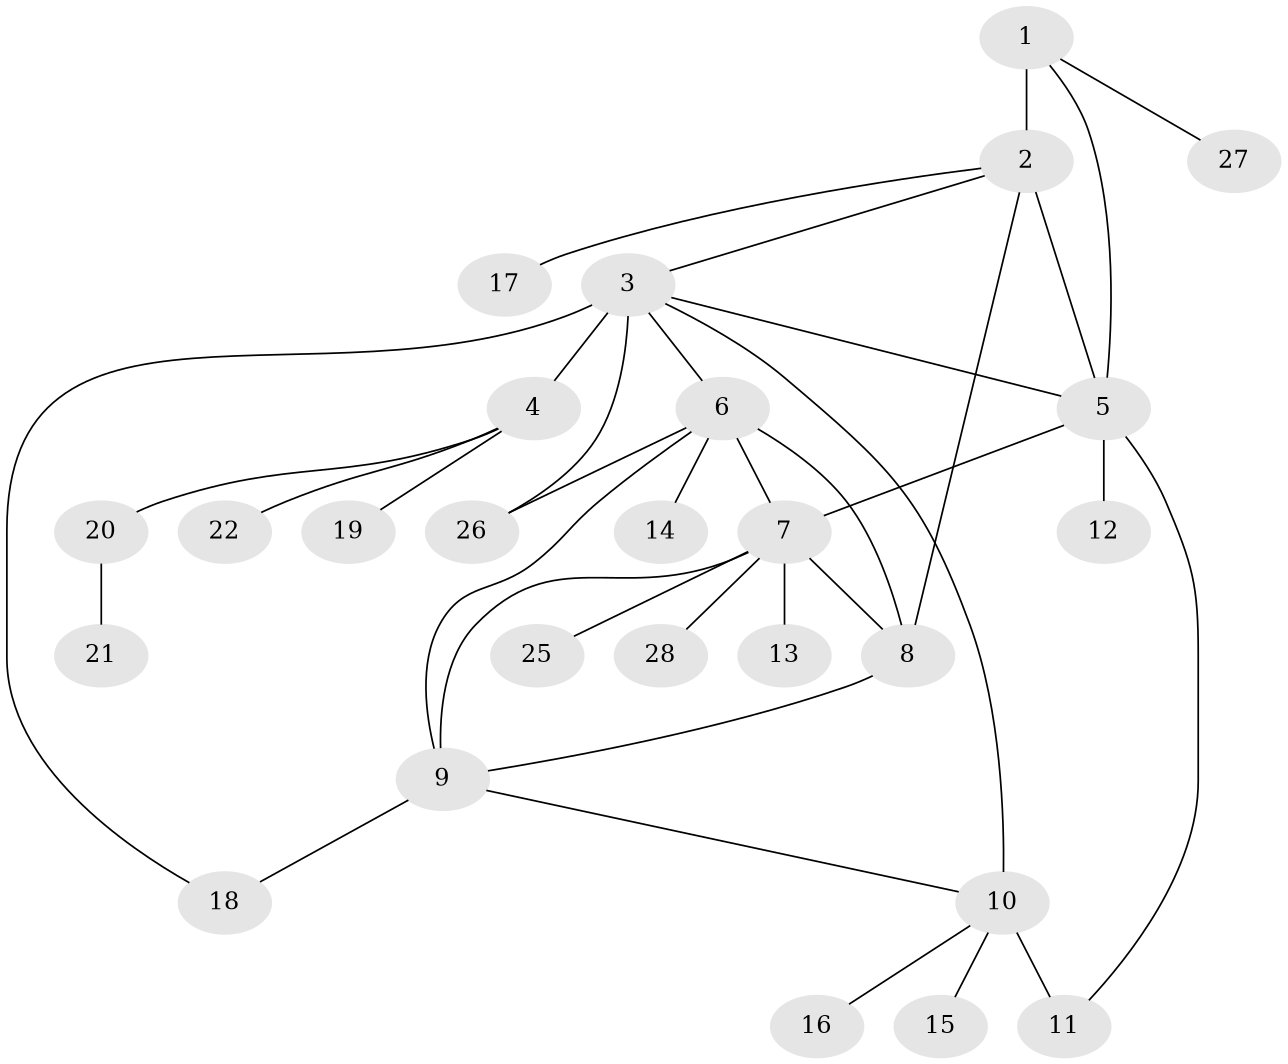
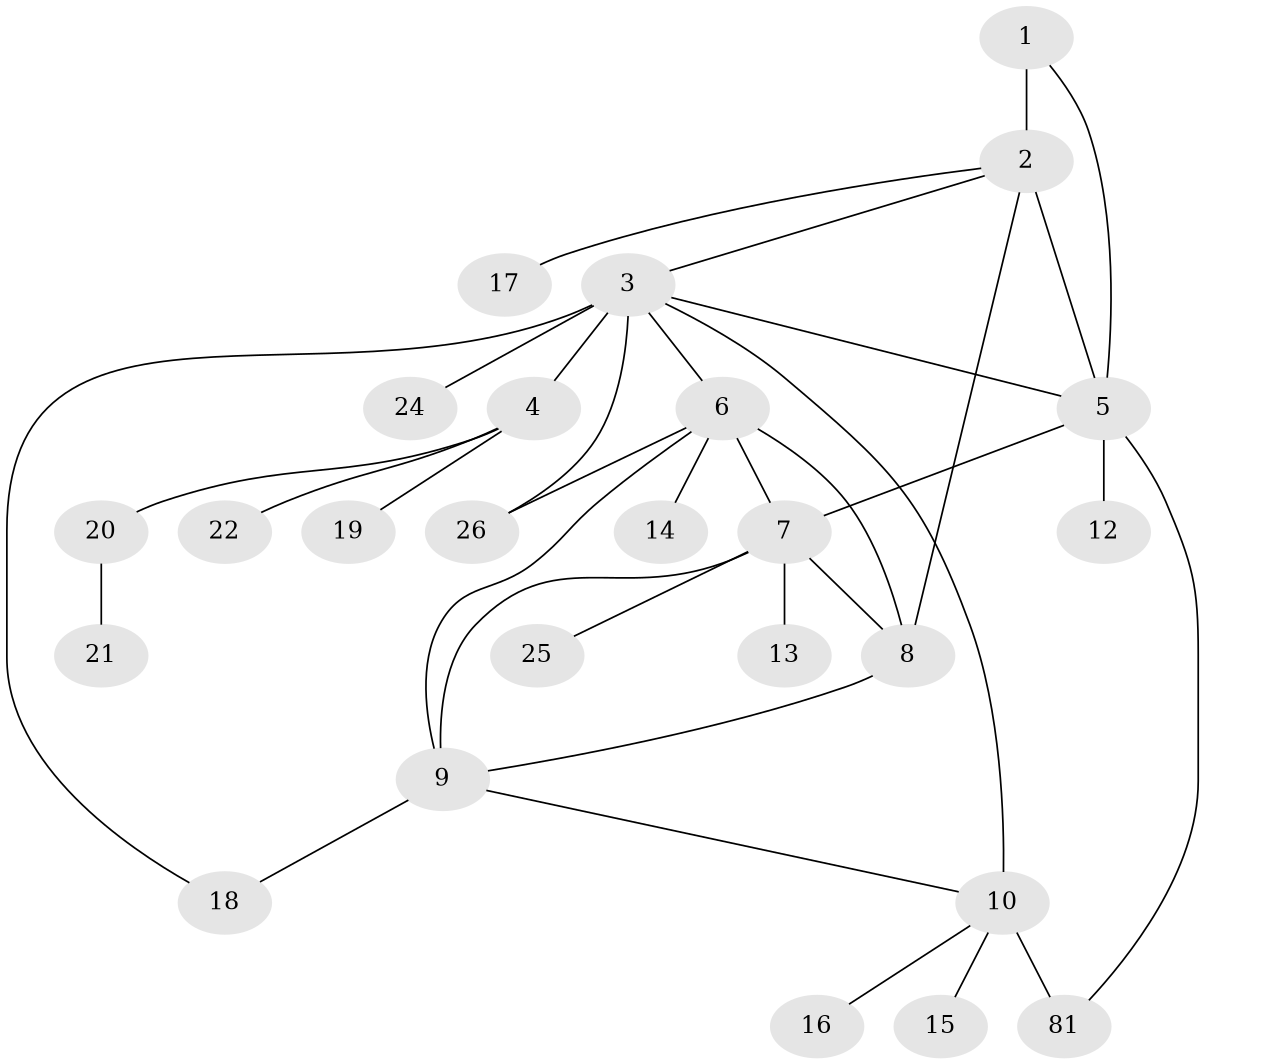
node "27": removed
node "24": added
node "28": removed
node "11": label "11" -> "81"
